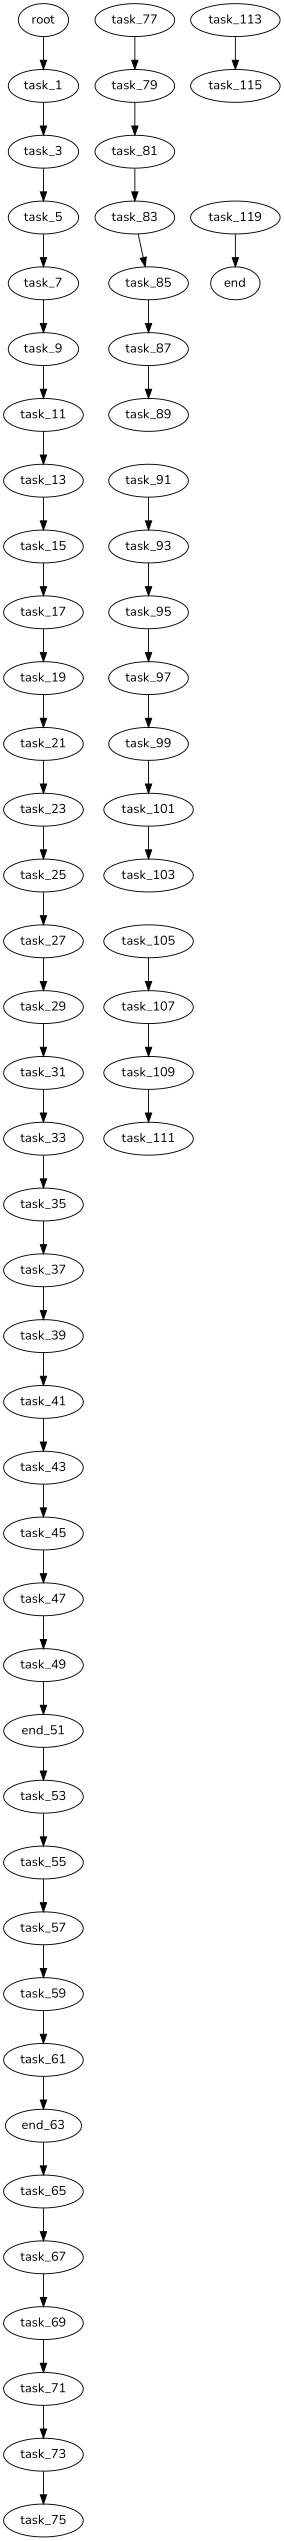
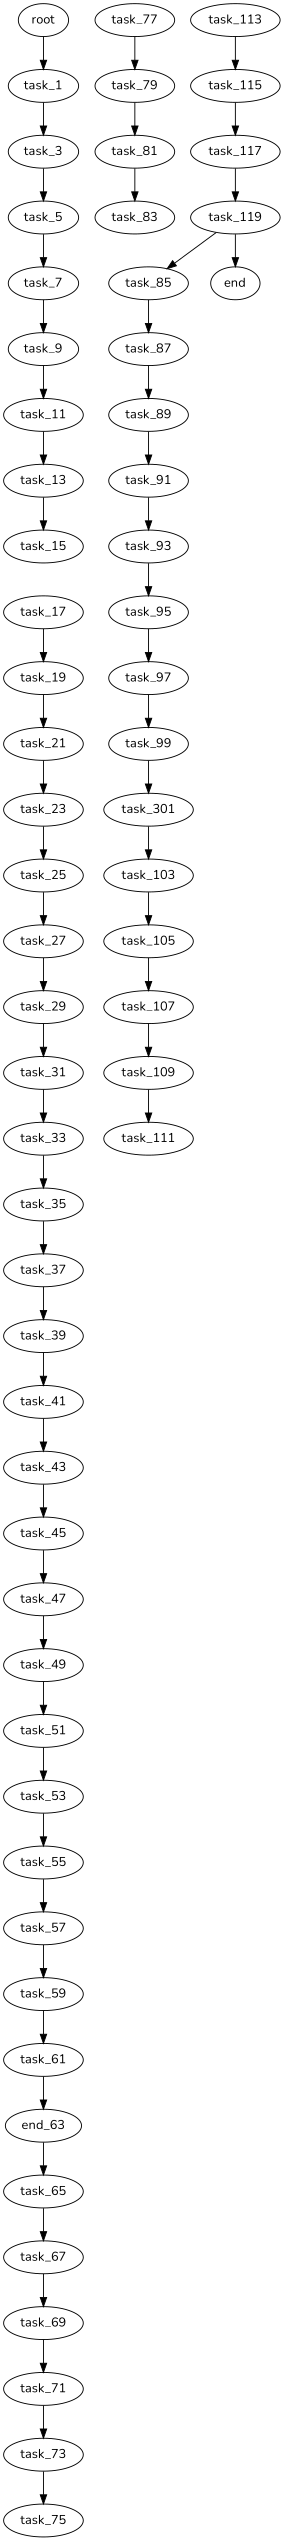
node "task_117": added
edge "task_83" -> "task_85": now "task_119" -> "task_85"
edge "task_89" -> "task_91": added
edge "task_15" -> "task_17": removed
node "task_101": label "task_101" -> "task_301"
edge "task_103" -> "task_105": added
node "end_51": label "end_51" -> "task_51"
